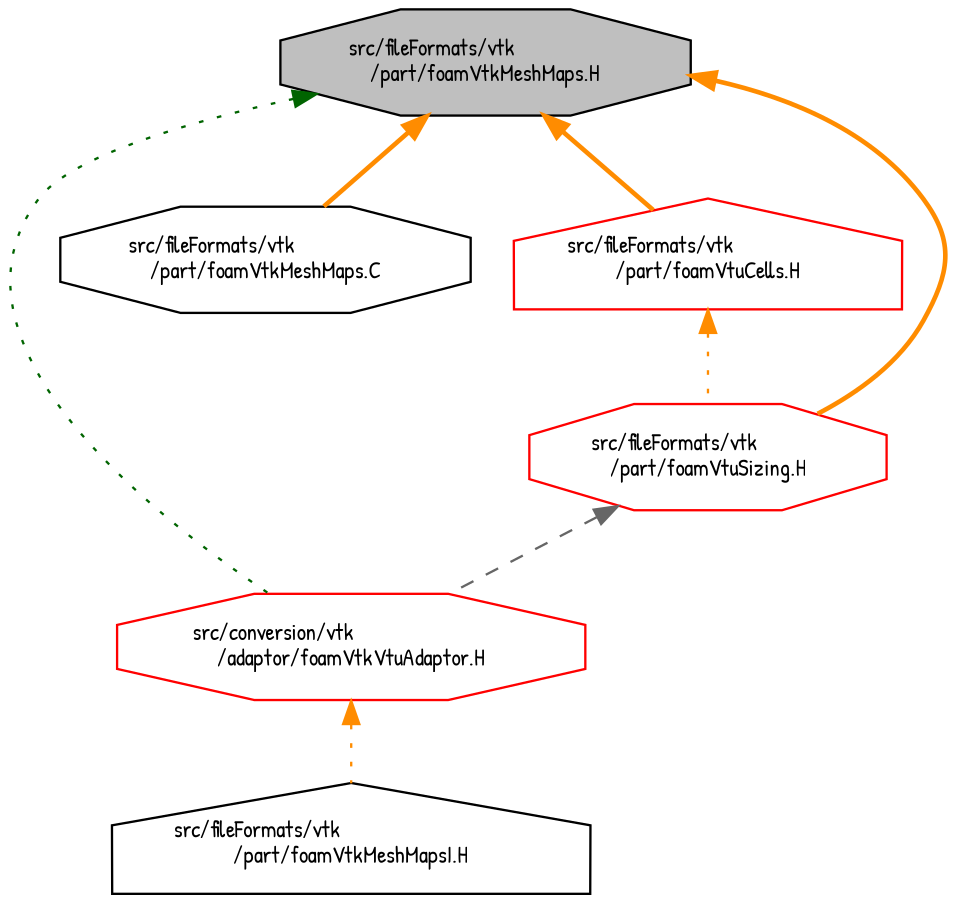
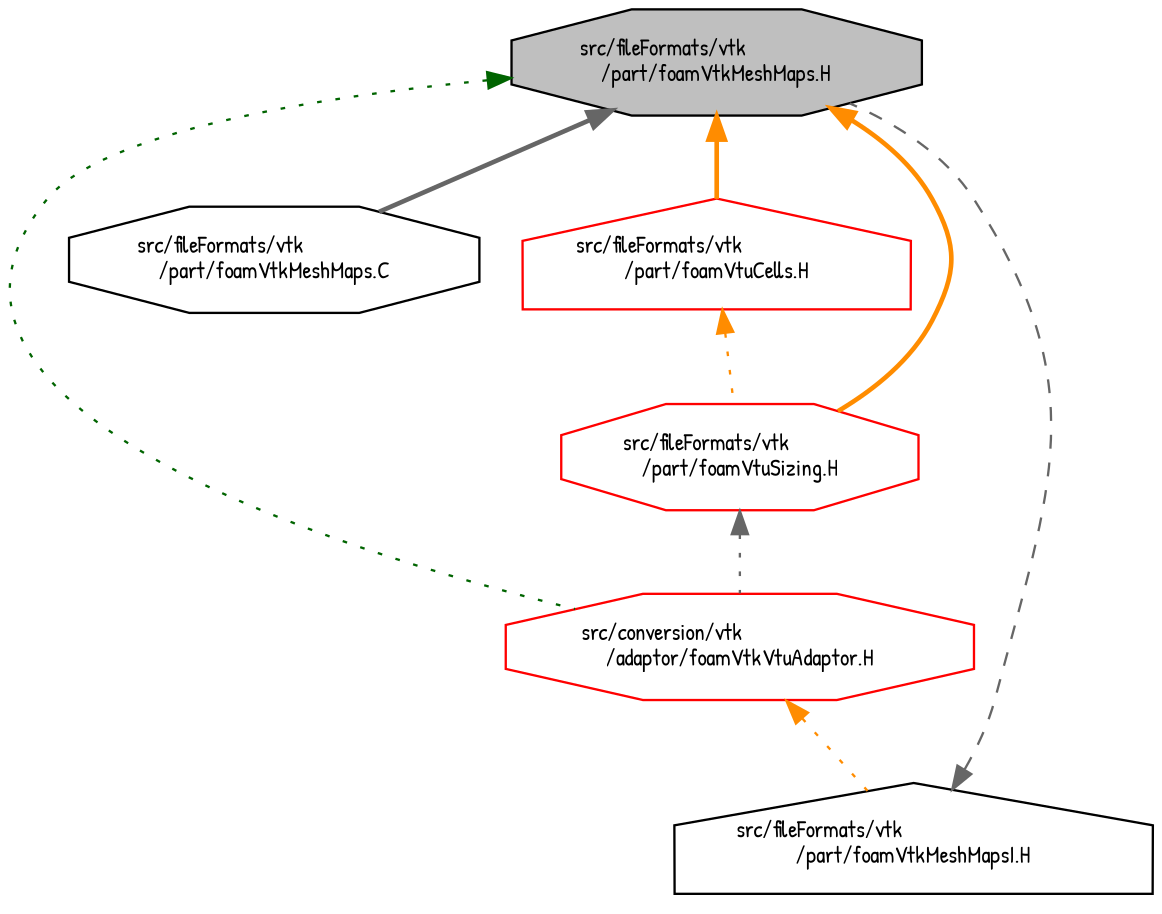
edge "src/fileFormats/vtk /part/foamVtkMeshMaps.C" -> "src/fileFormats/vtk /part/foamVtkMeshMaps.H": color darkorange -> gray40
edge "src/fileFormats/vtk /part/foamVtkMeshMaps.H" -> "src/fileFormats/vtk /part/foamVtkMeshMapsI.H": added
edge "src/conversion/vtk /adaptor/foamVtkVtuAdaptor.H" -> "src/fileFormats/vtk /part/foamVtuSizing.H": style dashed -> dotted
